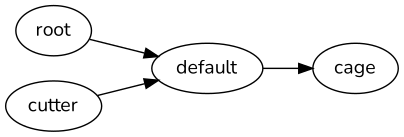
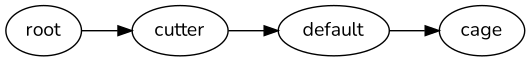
edge "root" -> "default": now "root" -> "cutter"
